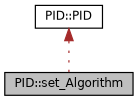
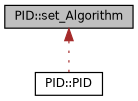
edge "PID::set_Algorithm" -> "PID::PID": reversed
